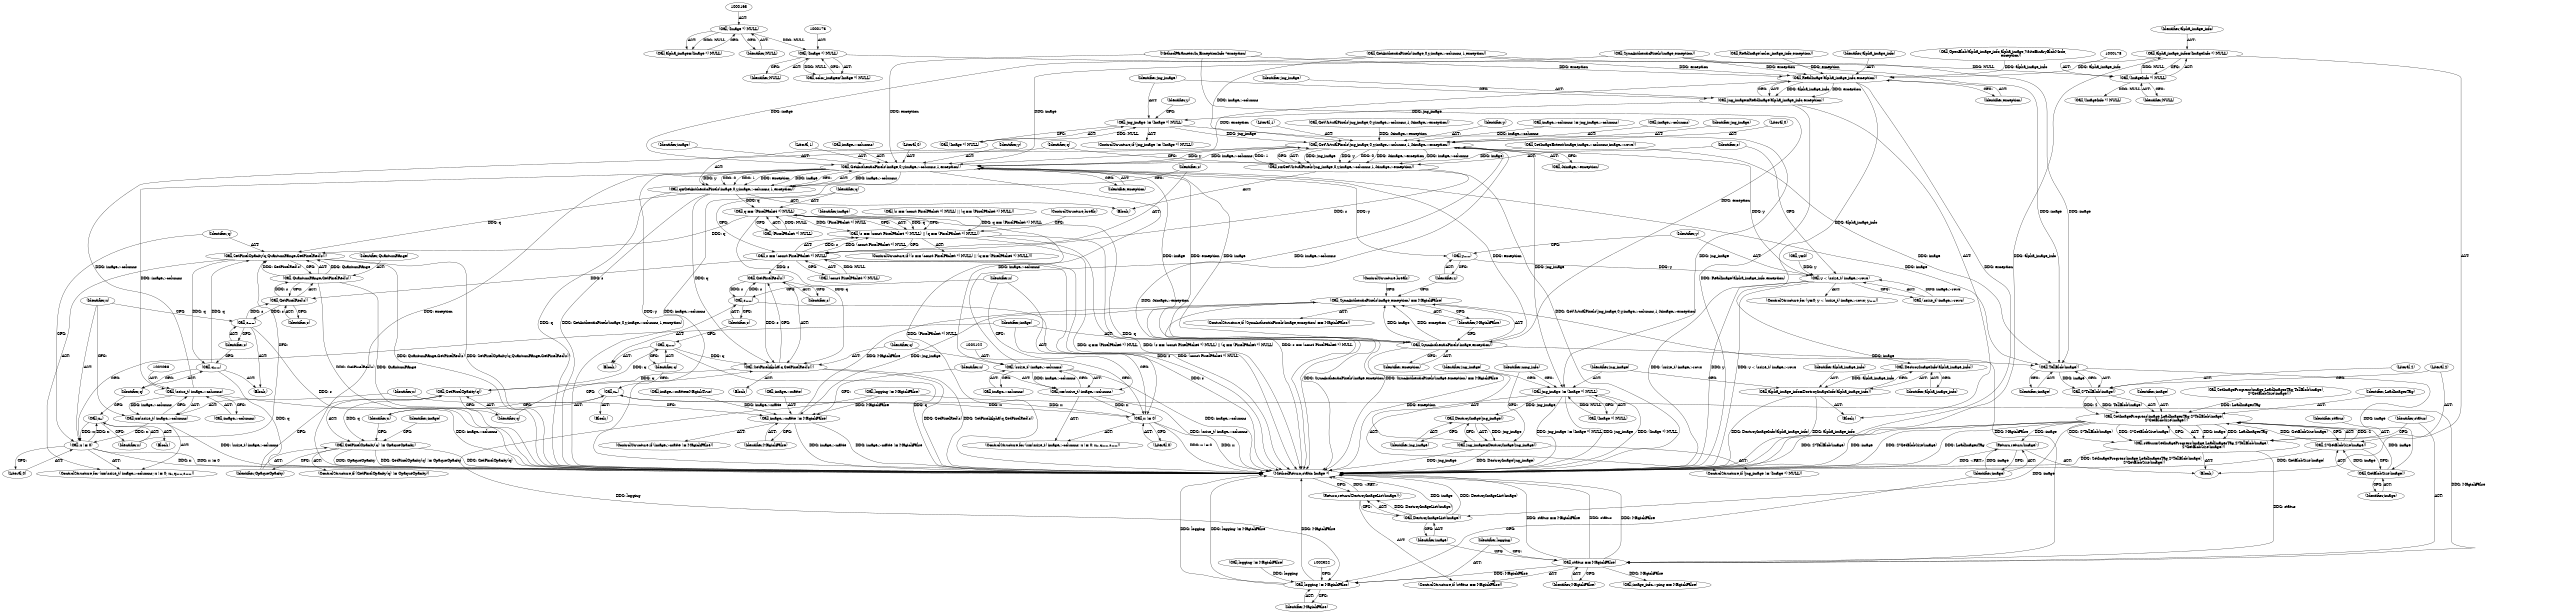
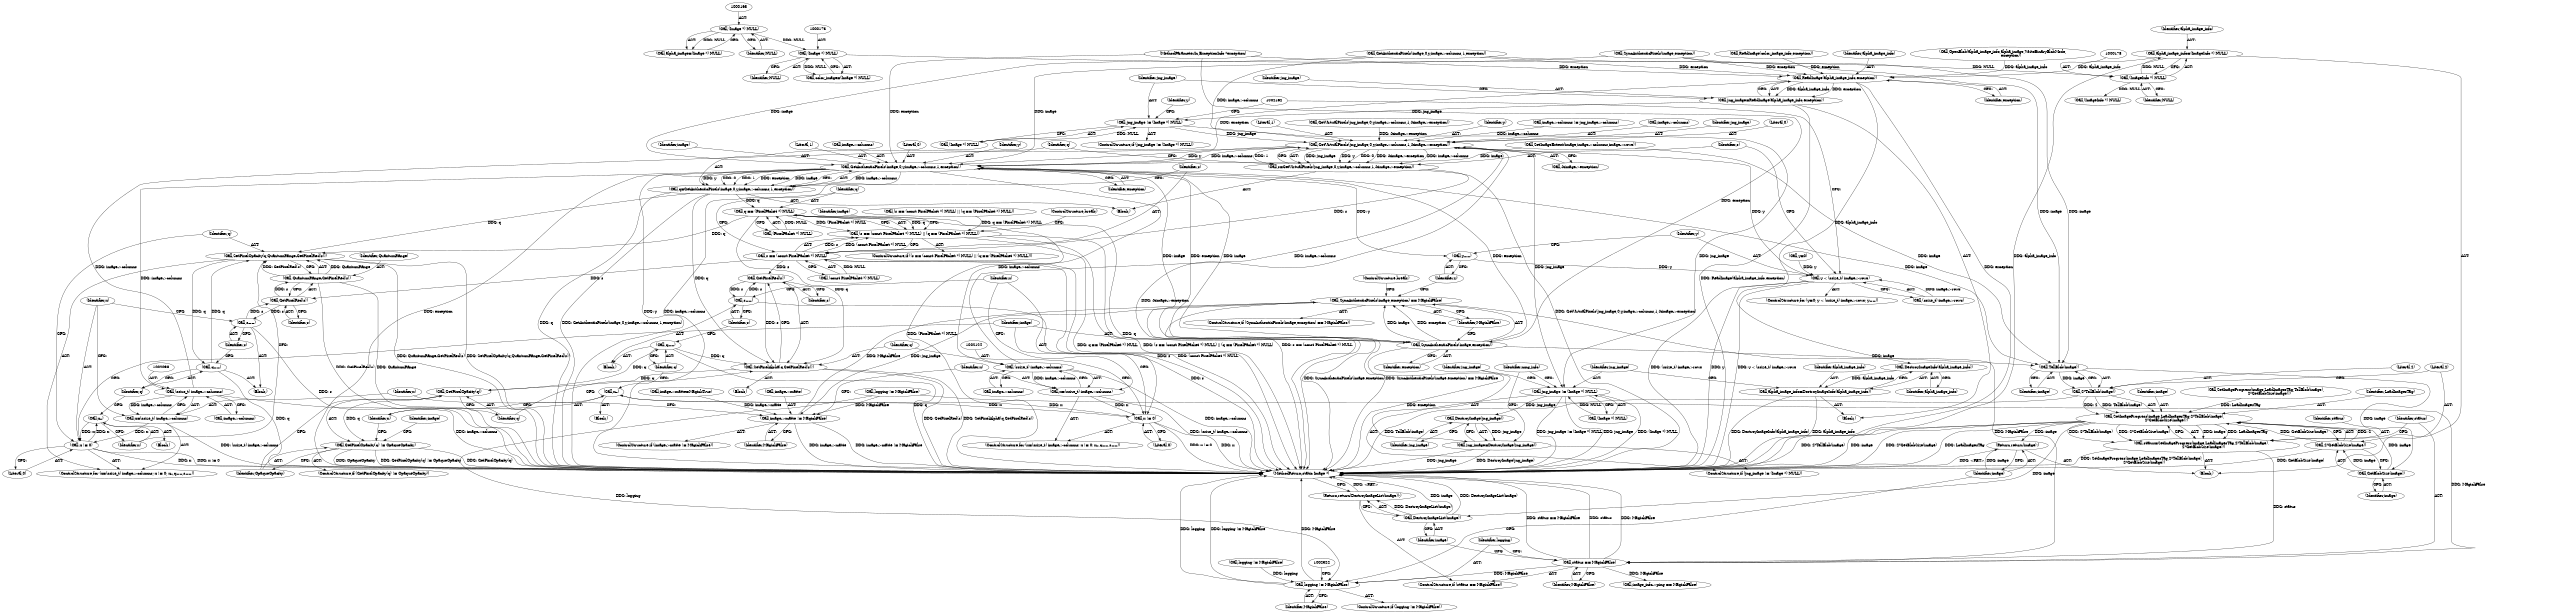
node "1002162": added
edge "(Call,2*TellBlob(image))" -> "(MethodReturn,static Image *)": added, label "DDG: TellBlob(image)"
node "(ControlStructure,if (logging != MagickFalse))": added
